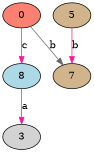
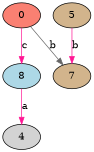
node "3": label "3" -> "4"
